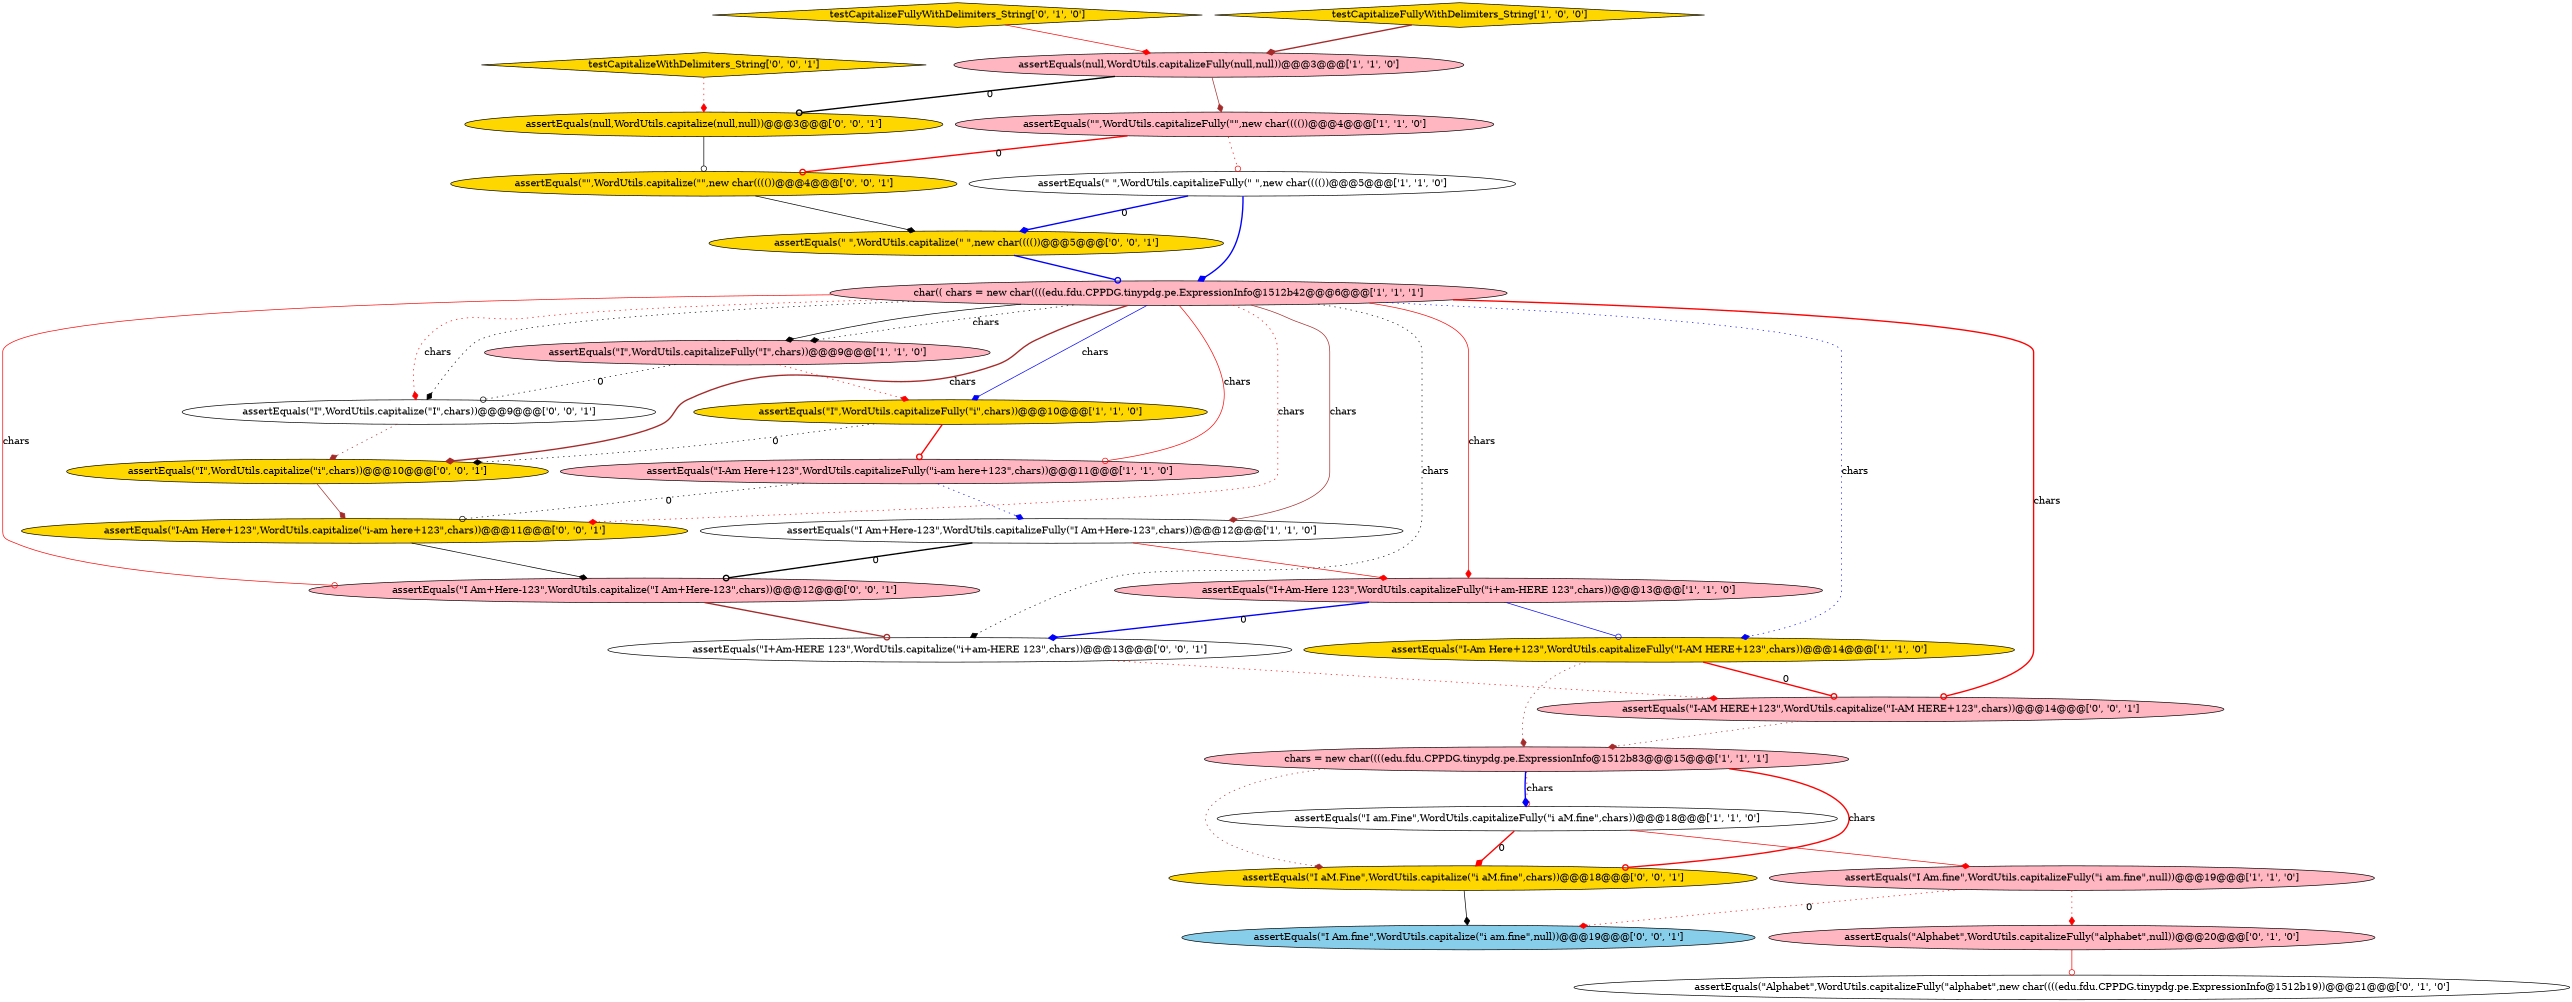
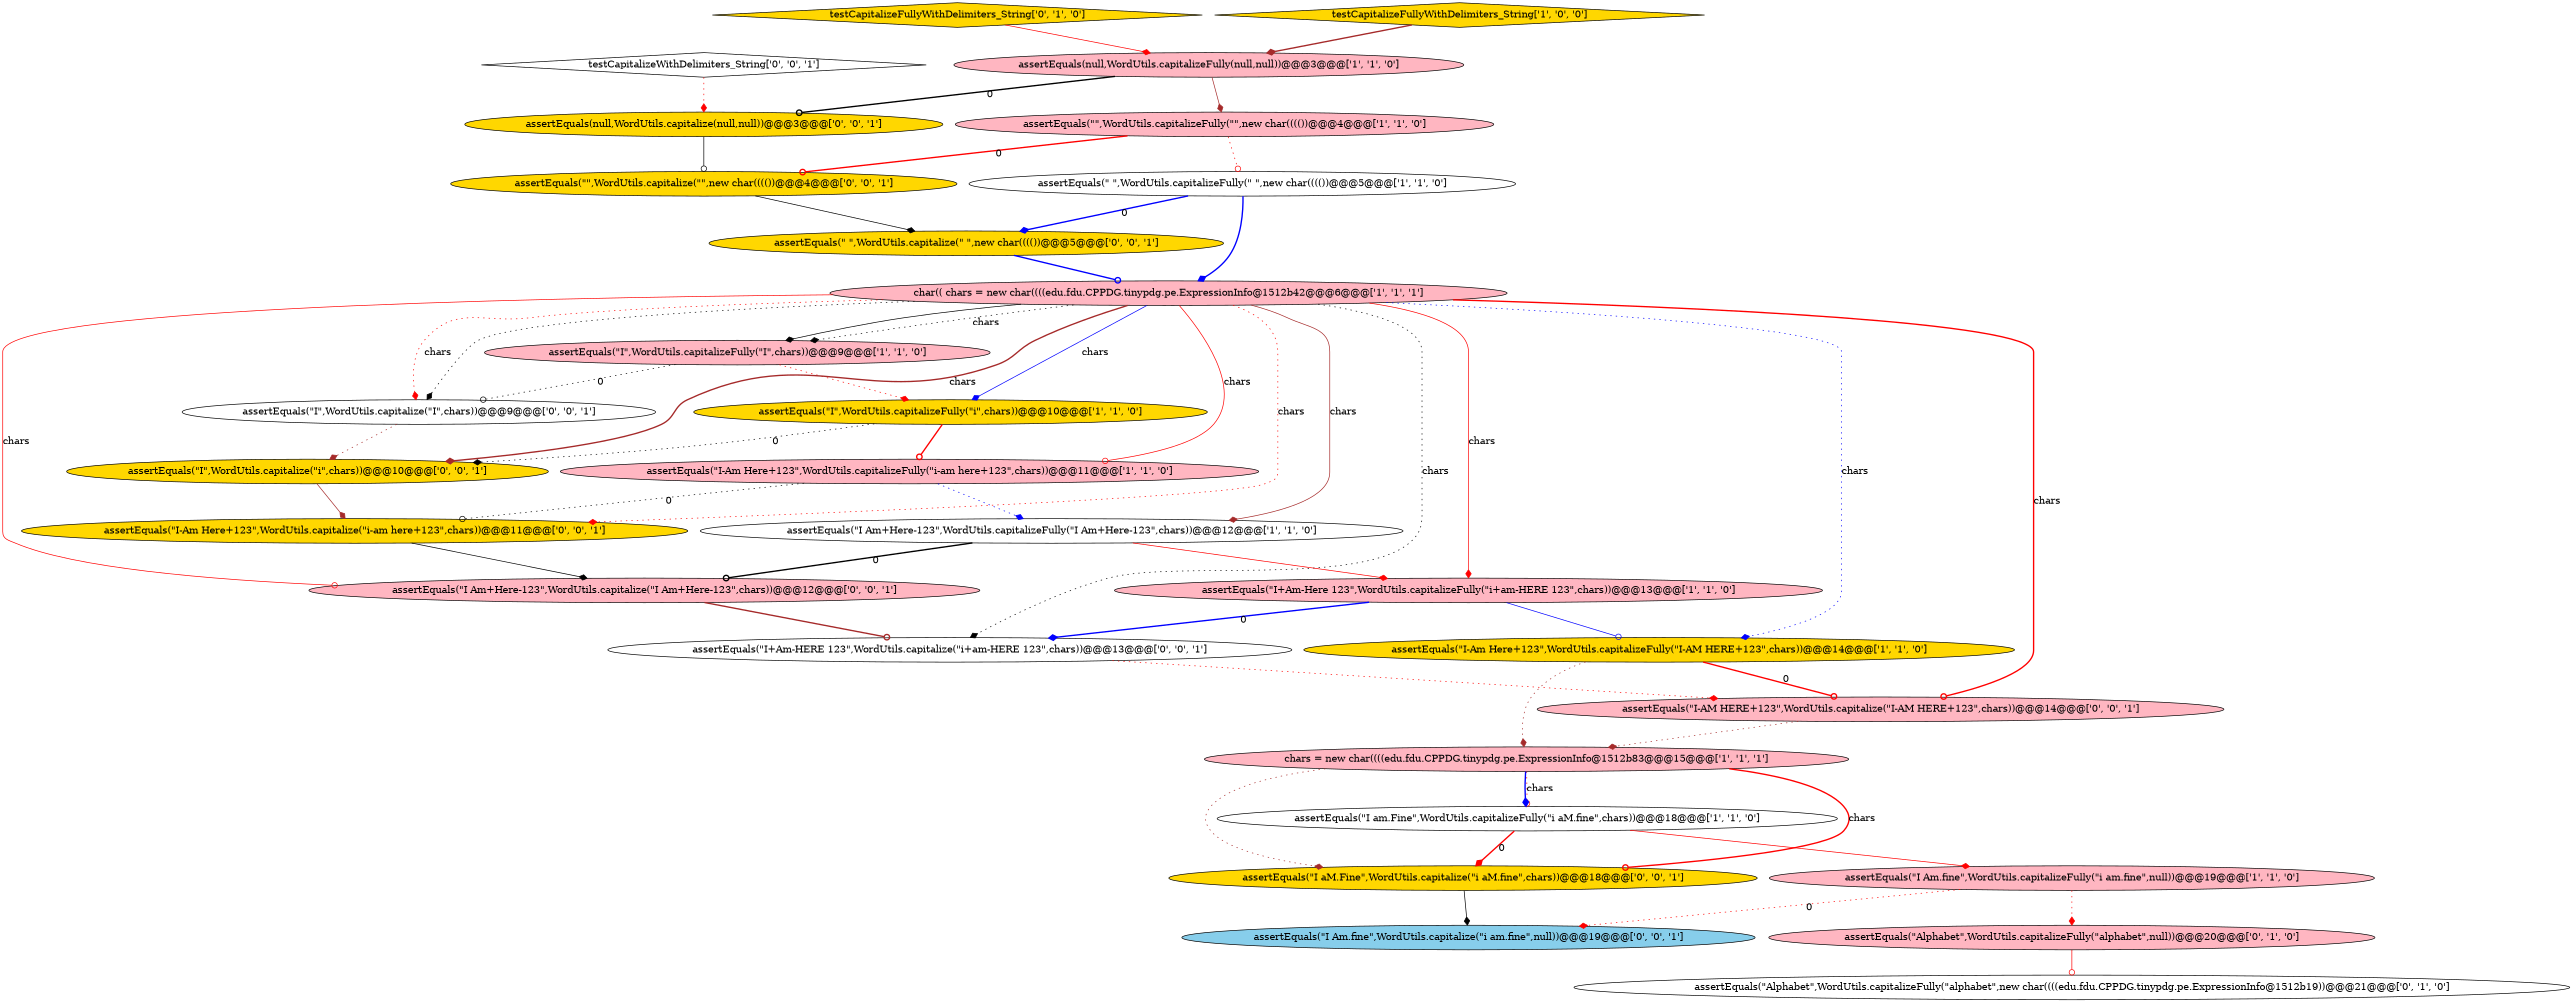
node "testCapitalizeWithDelimiters_String['0', '0', '1']": fillcolor gold -> white
